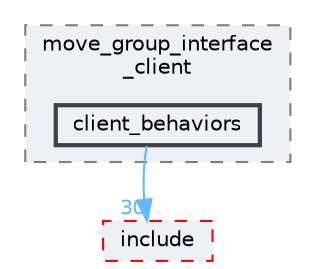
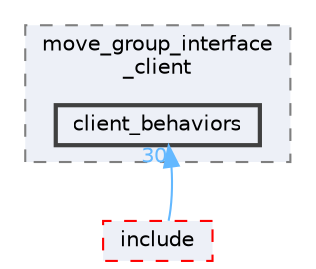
edge "client_behaviors" -> "include": reversed
